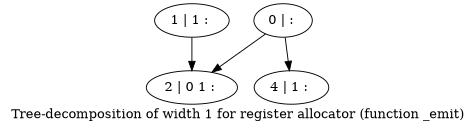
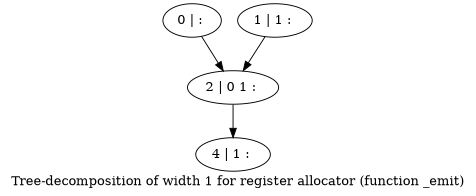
edge "0 | :" -> "4 | 1 :": now "2 | 0 1 :" -> "4 | 1 :"
